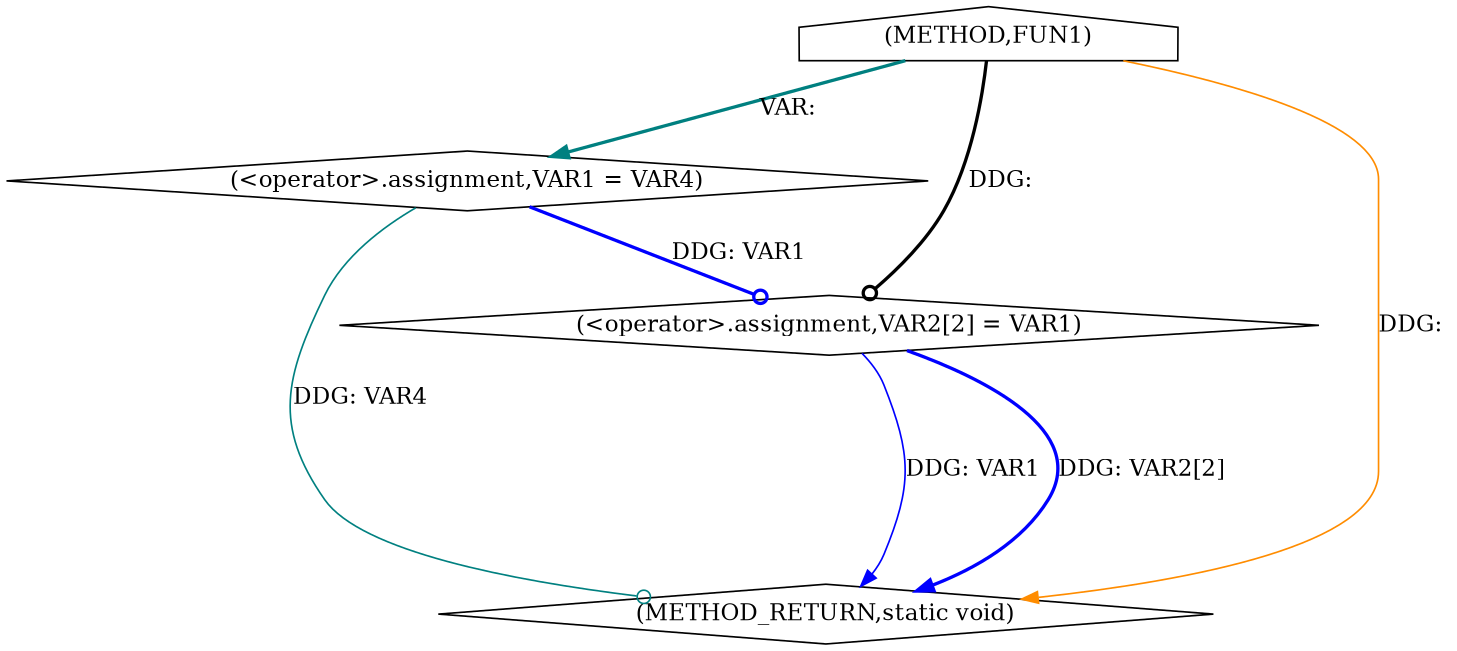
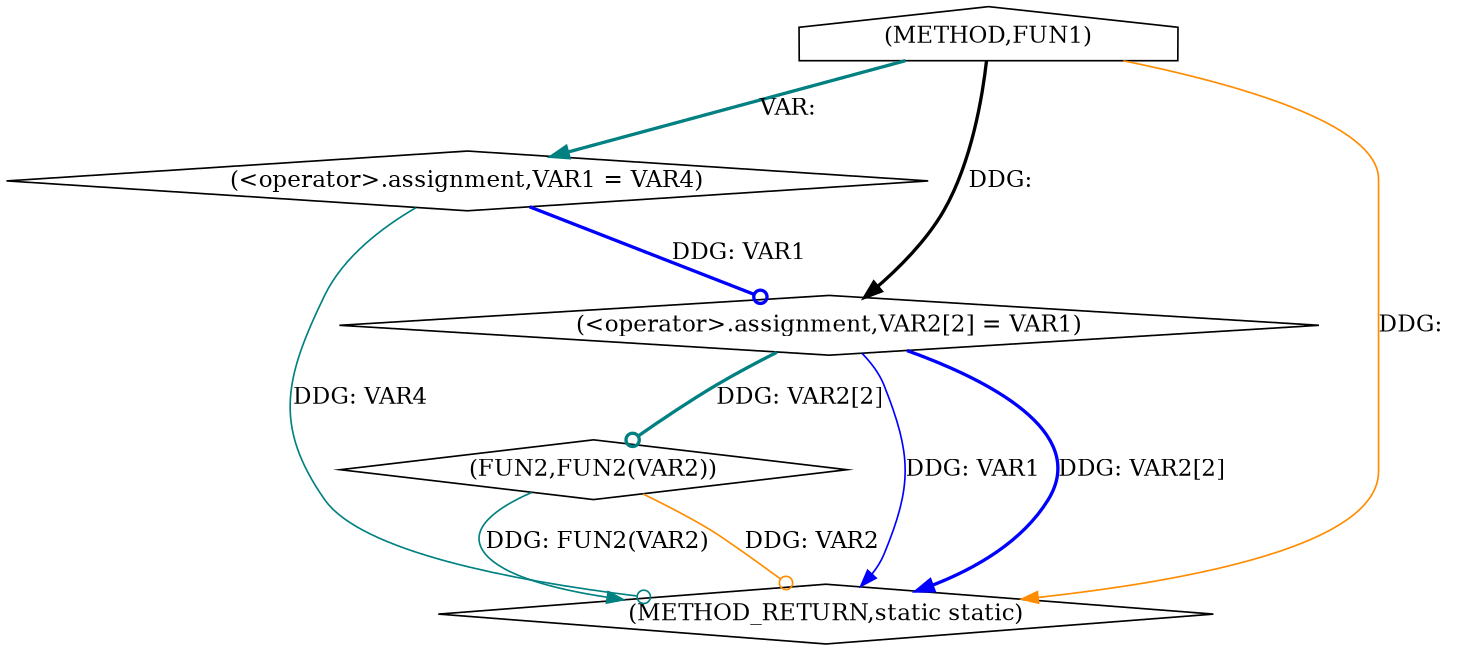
edge "(METHOD,FUN1)" -> "(<operator>.assignment,VAR2[2] = VAR1)": arrowhead odot -> normal
node "(FUN2,FUN2(VAR2))": added
node "(METHOD_RETURN,static void)": label "(METHOD_RETURN,static void)" -> "(METHOD_RETURN,static static)"
